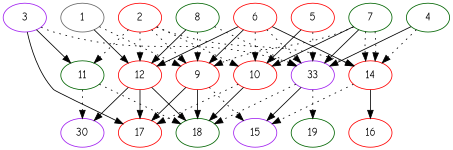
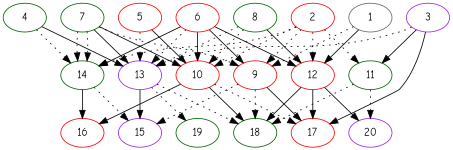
edge "6" -> "10": style dotted -> solid
edge "8" -> "9": now "8" -> "10"
node "33": label "33" -> "13"
node "14": color red -> darkgreen
edge "9" -> "18": style solid -> dotted
edge "10" -> "16": added
node "30": label "30" -> "20"
